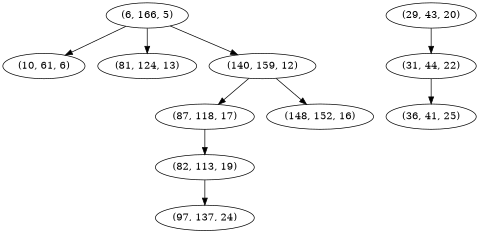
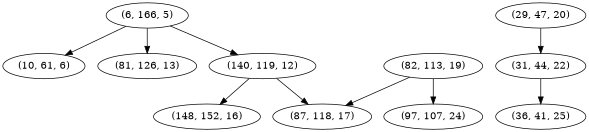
node "(29, 43, 20)": label "(29, 43, 20)" -> "(29, 47, 20)"
node "(81, 124, 13)": label "(81, 124, 13)" -> "(81, 126, 13)"
node "(140, 159, 12)": label "(140, 159, 12)" -> "(140, 119, 12)"
edge "(87, 118, 17)" -> "(82, 113, 19)": reversed
node "(97, 137, 24)": label "(97, 137, 24)" -> "(97, 107, 24)"
